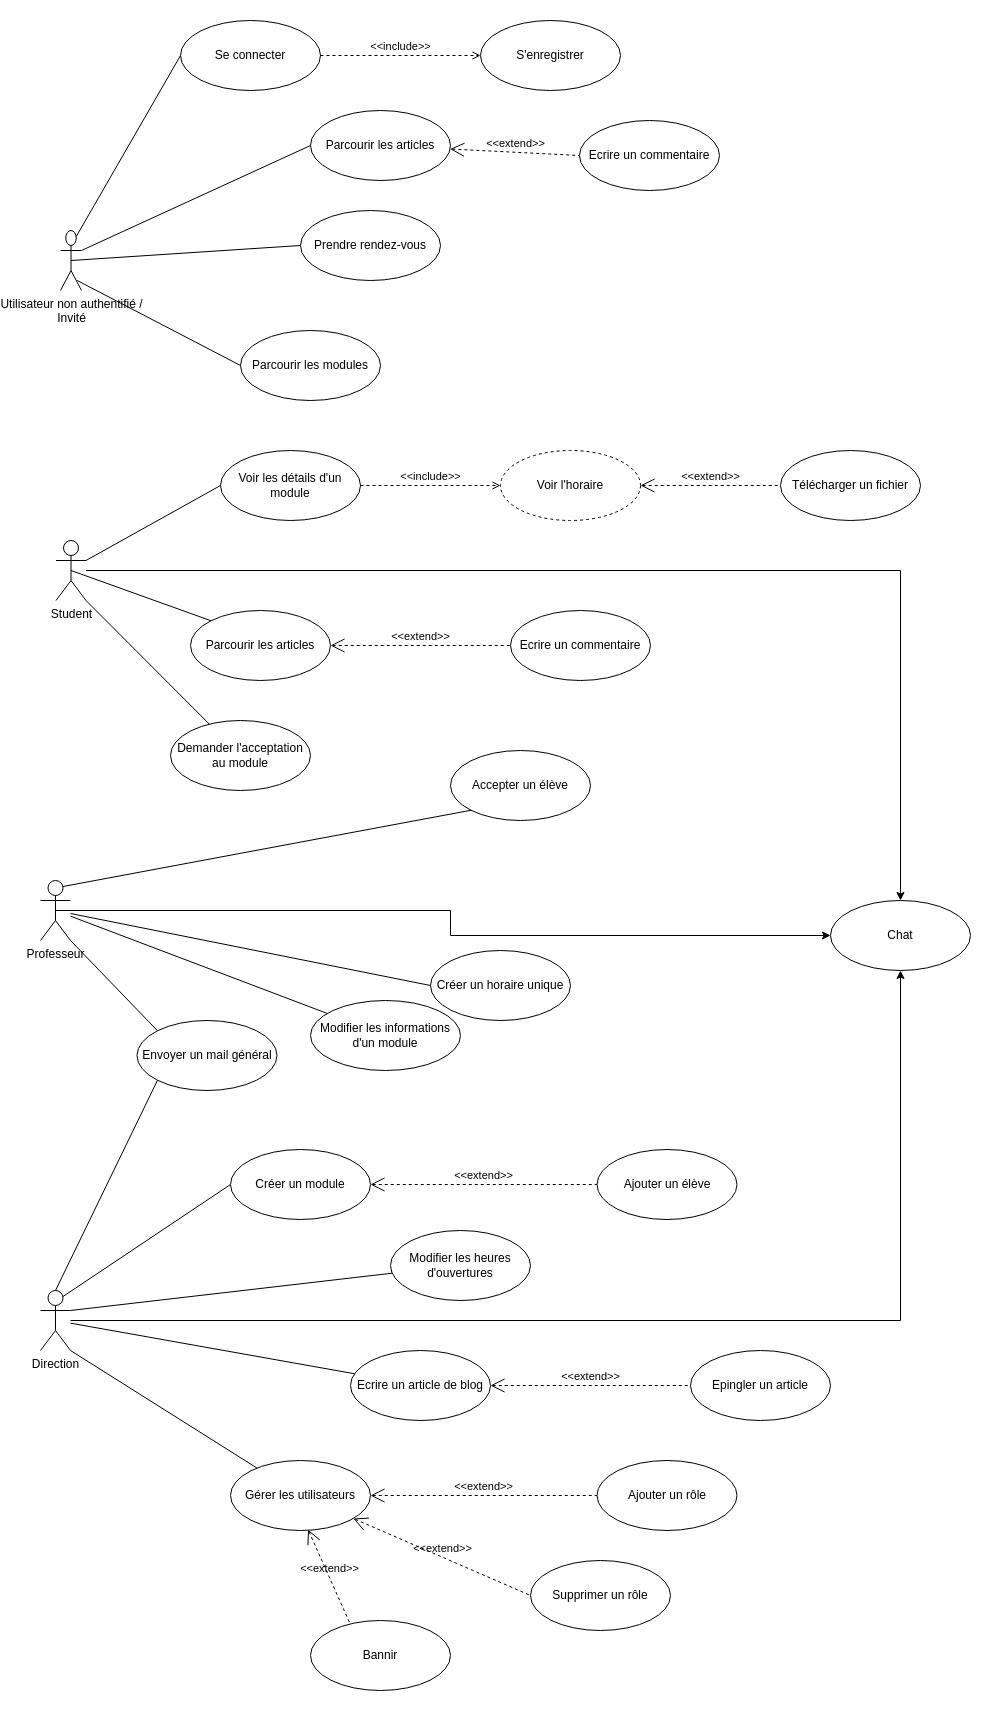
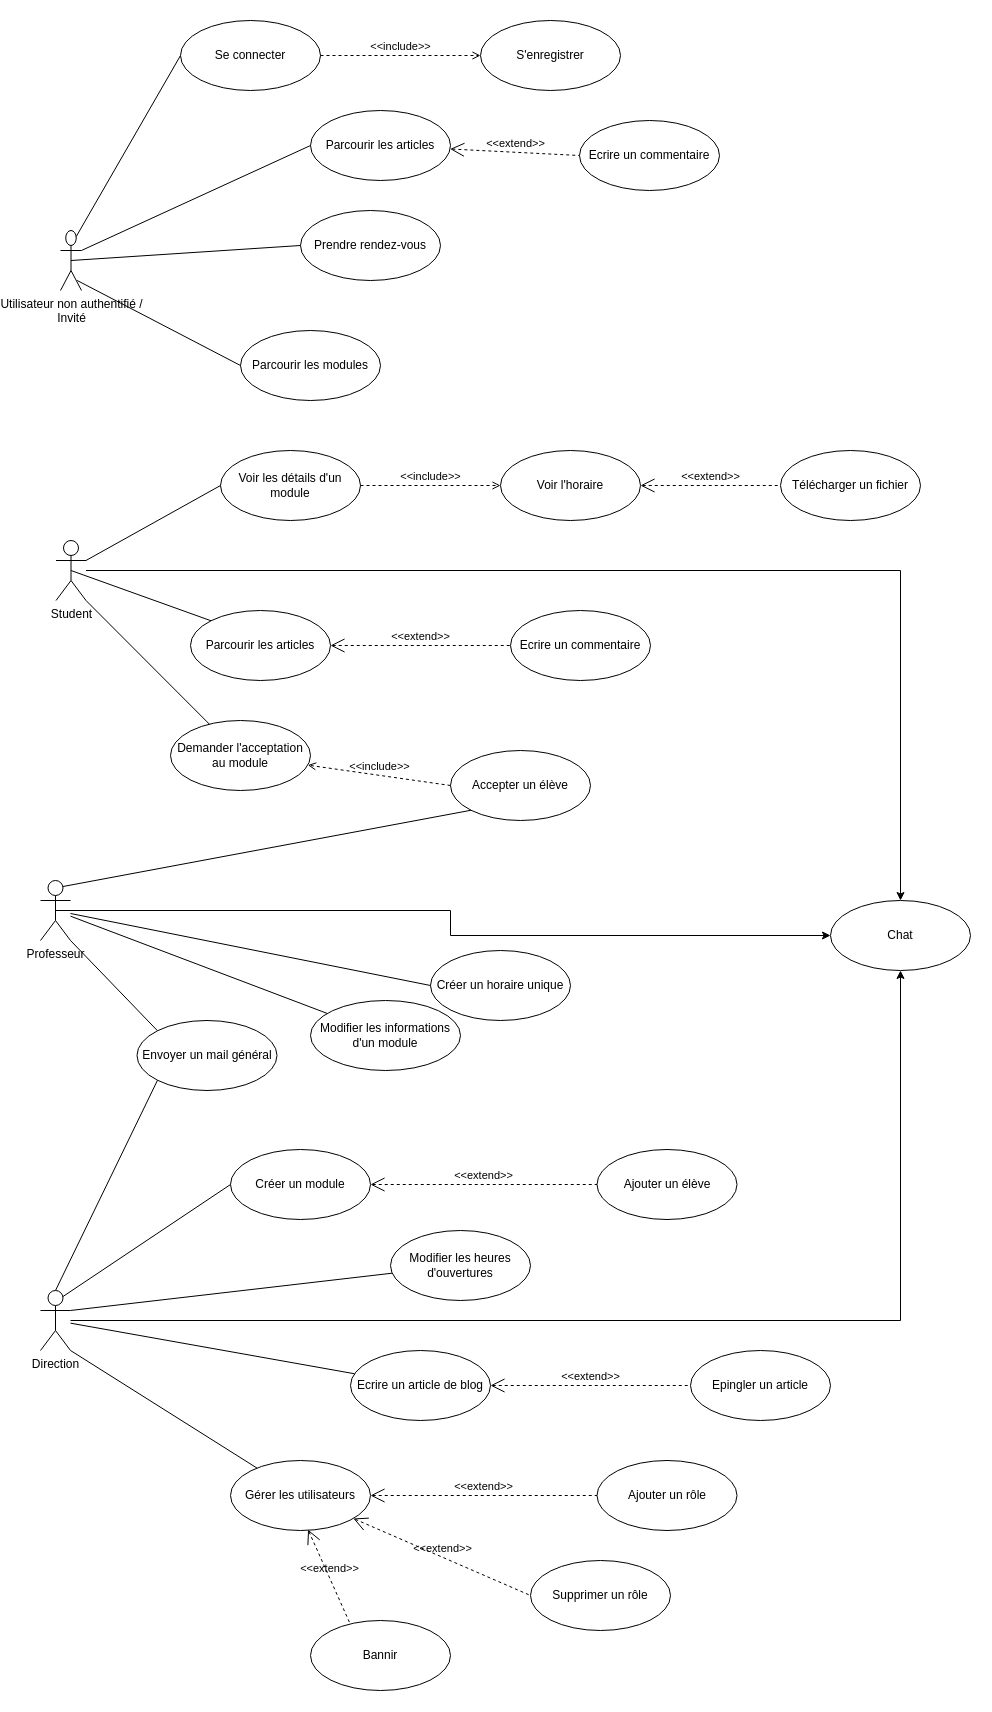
node "Voir l'horaire": style dashed -> solid
edge "Accepter un élève" -> "Demander l'acceptation au module": added, label "<<include>>"
